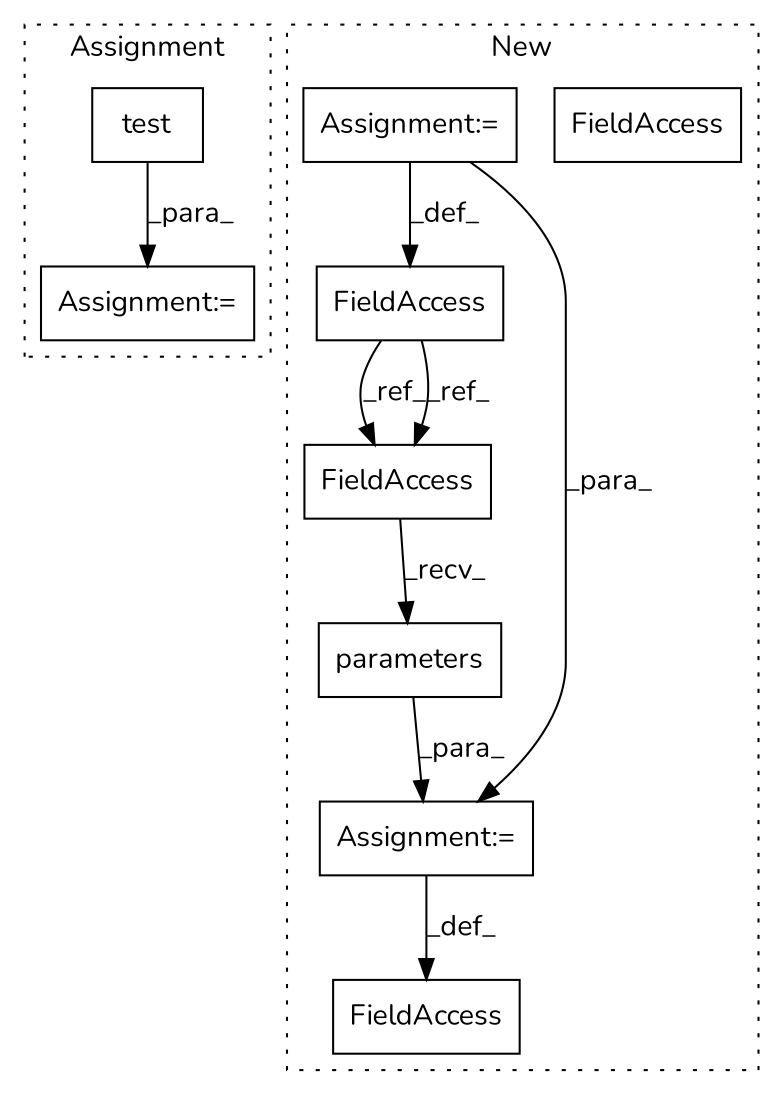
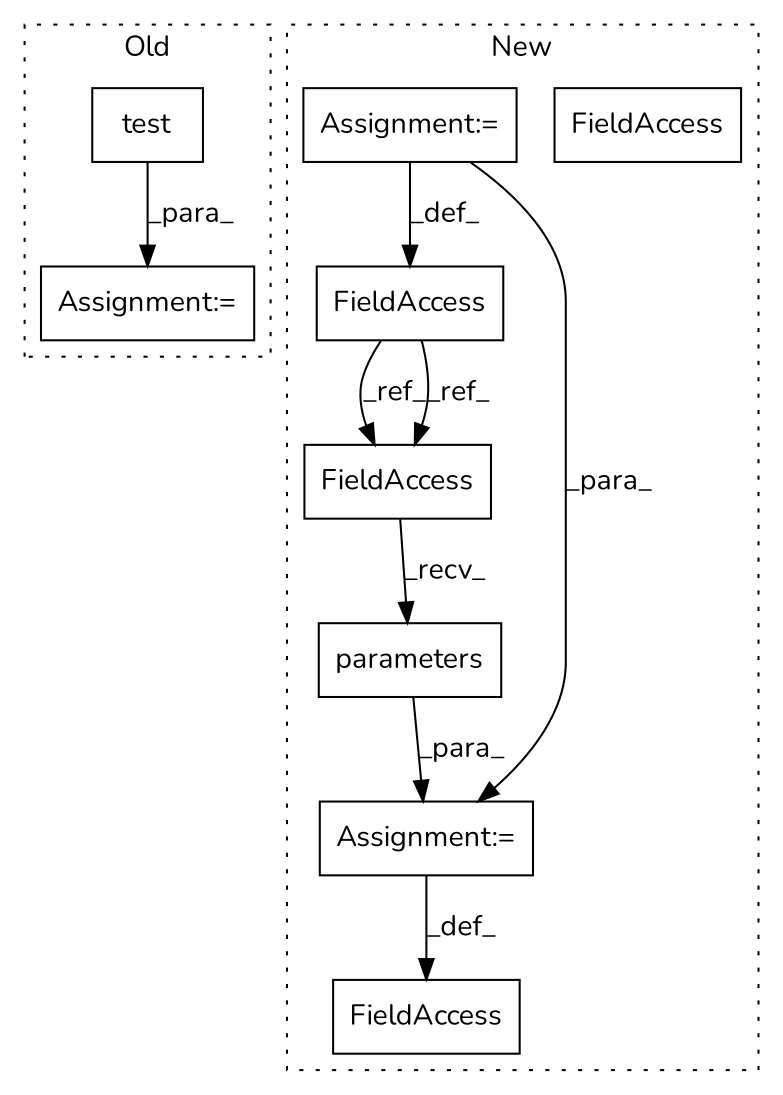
cluster "Assignment": label "Assignment" -> "Old"
